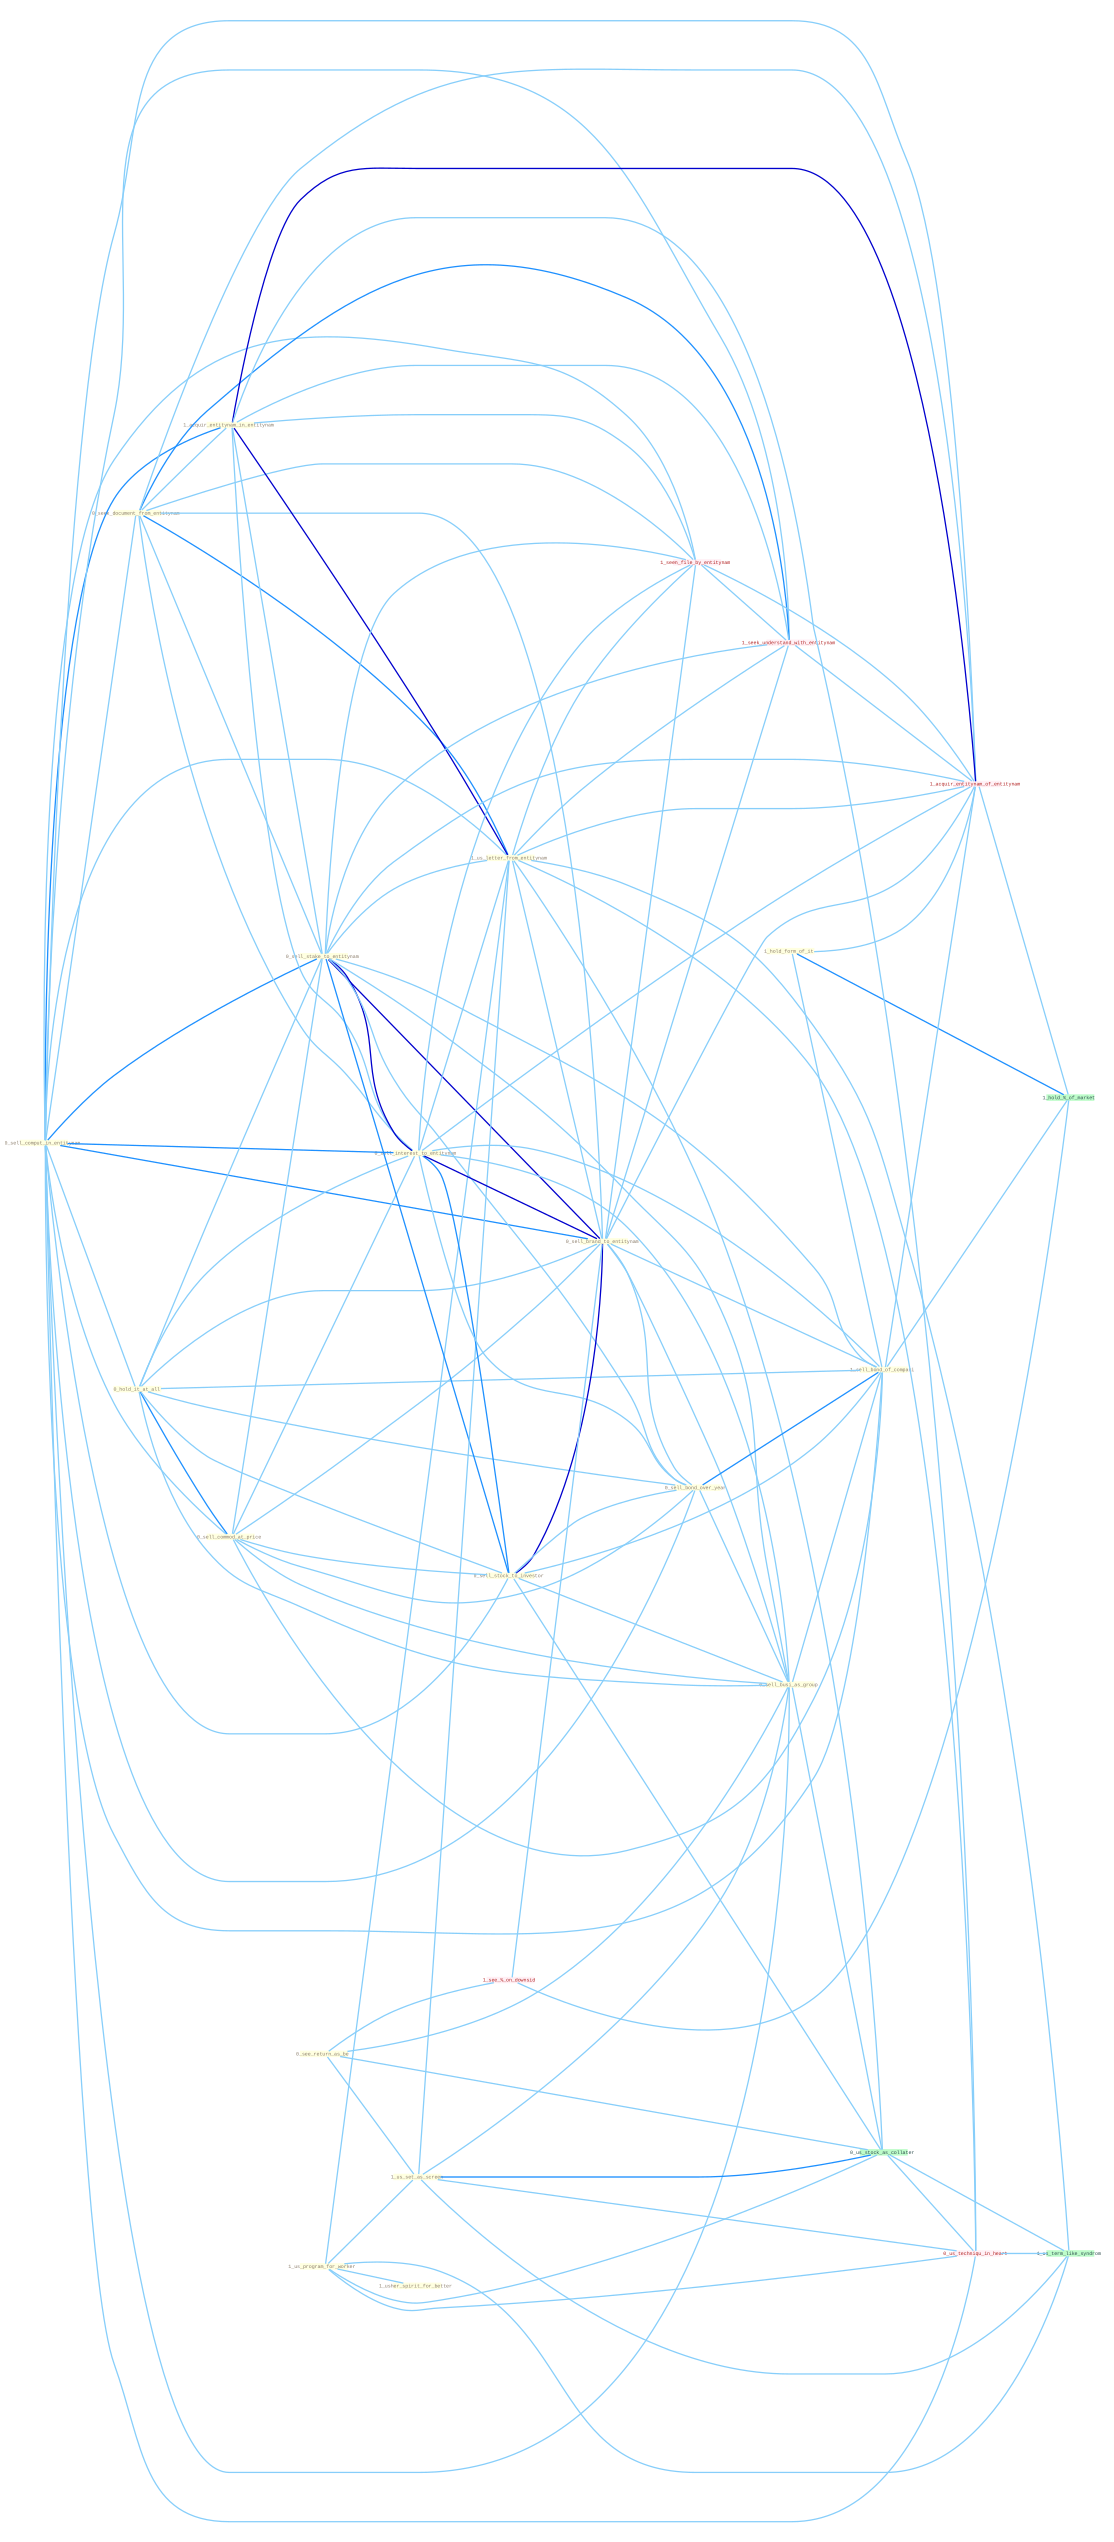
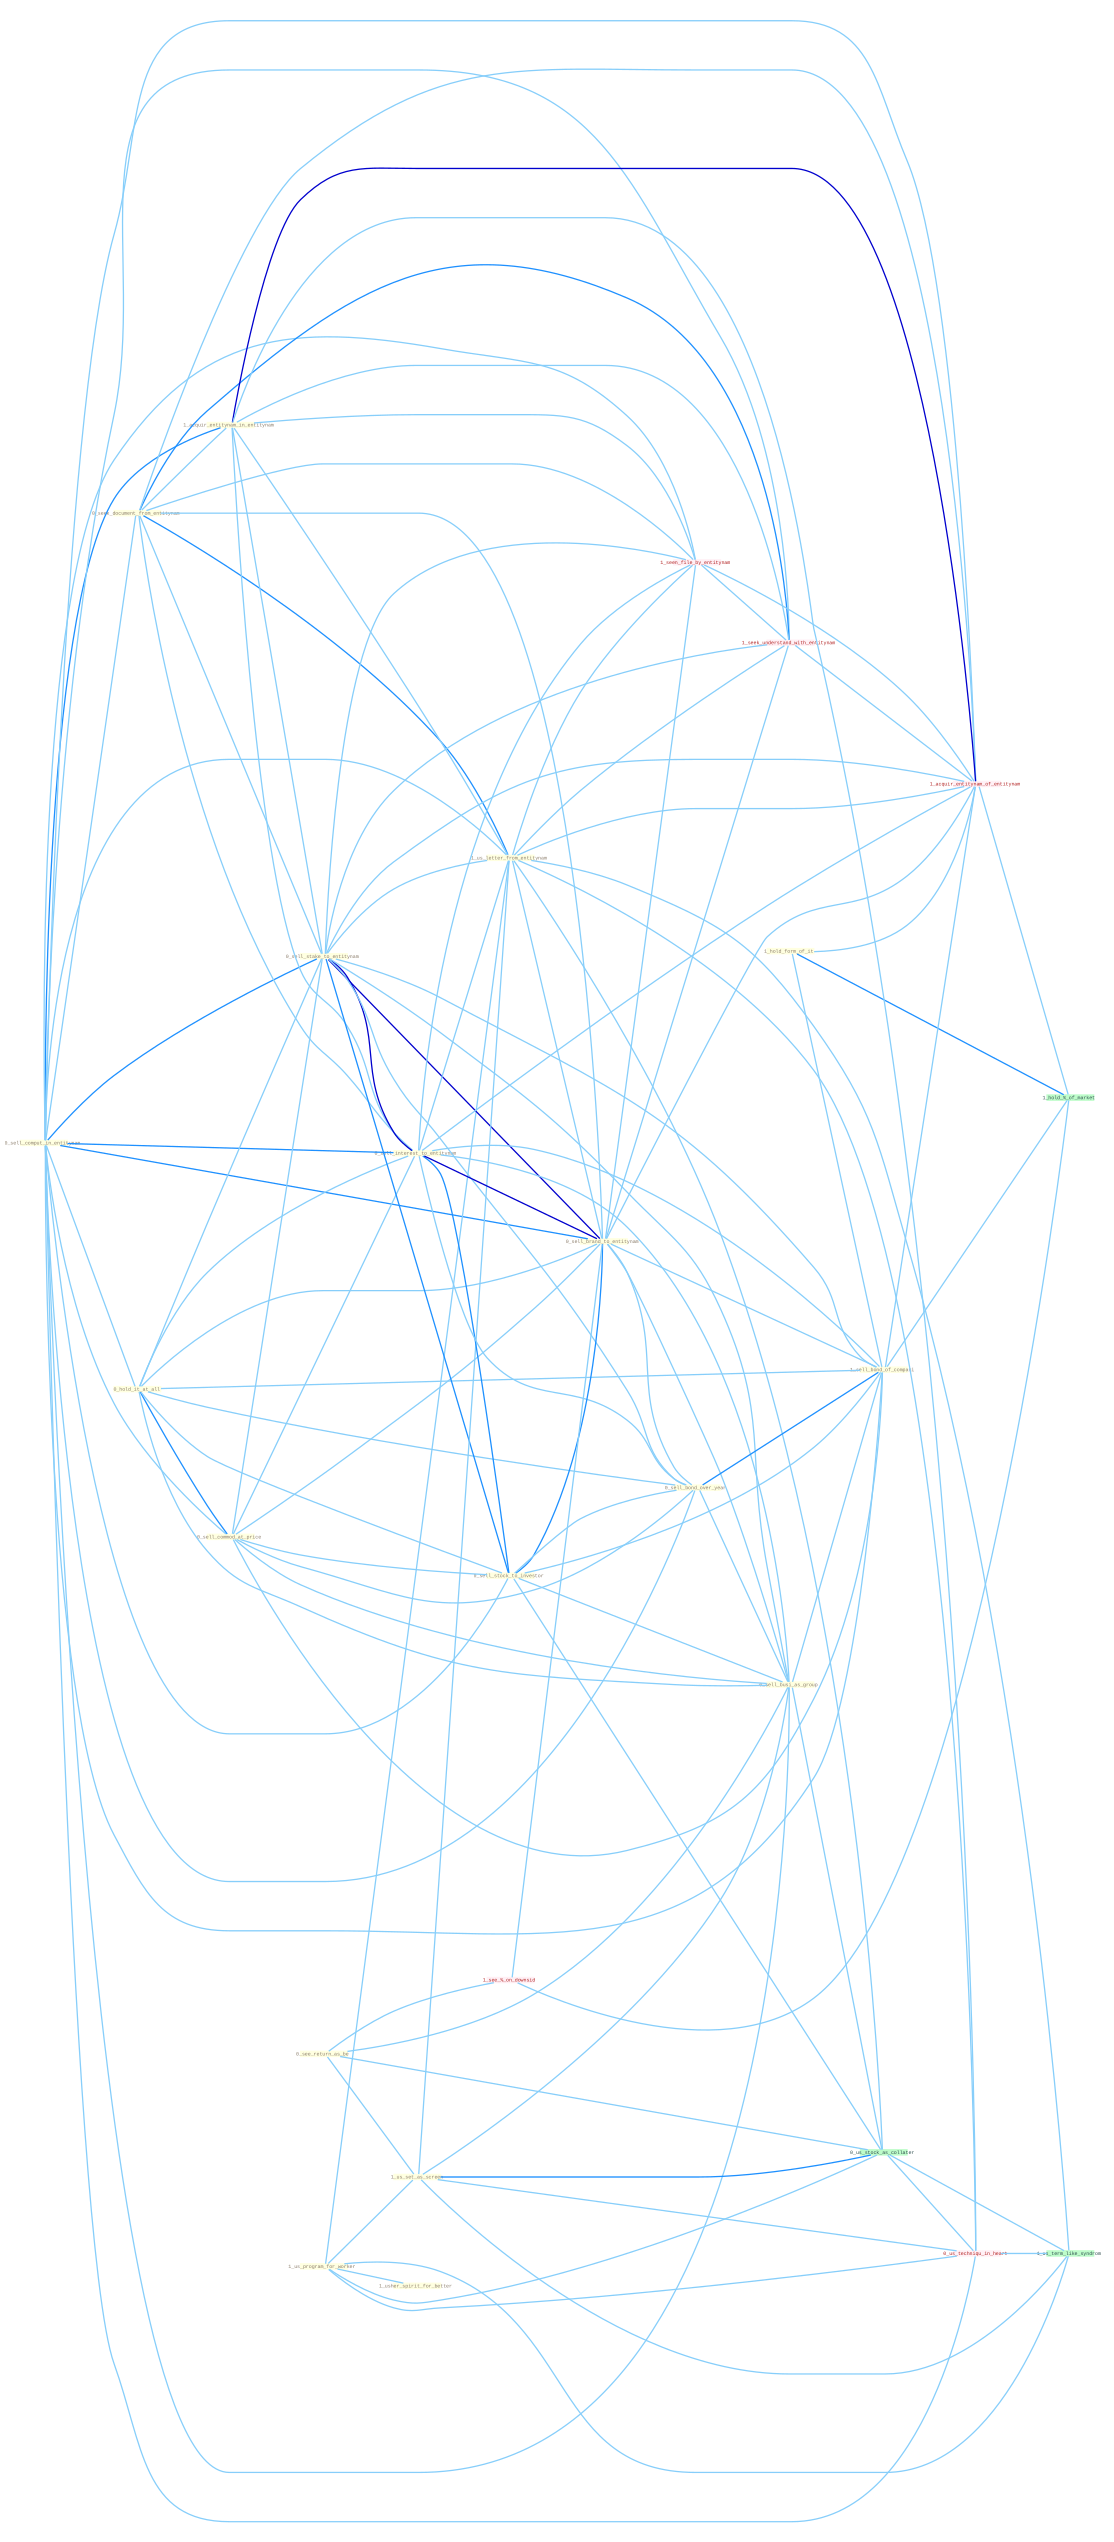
edge "1_acquir_entitynam_in_entitynam" -- "1_us_letter_from_entitynam": color #0000cd -> #87cefa
edge "0_sell_brand_to_entitynam" -- "0_sell_stock_to_investor": color #0000cd -> #1e90ff
